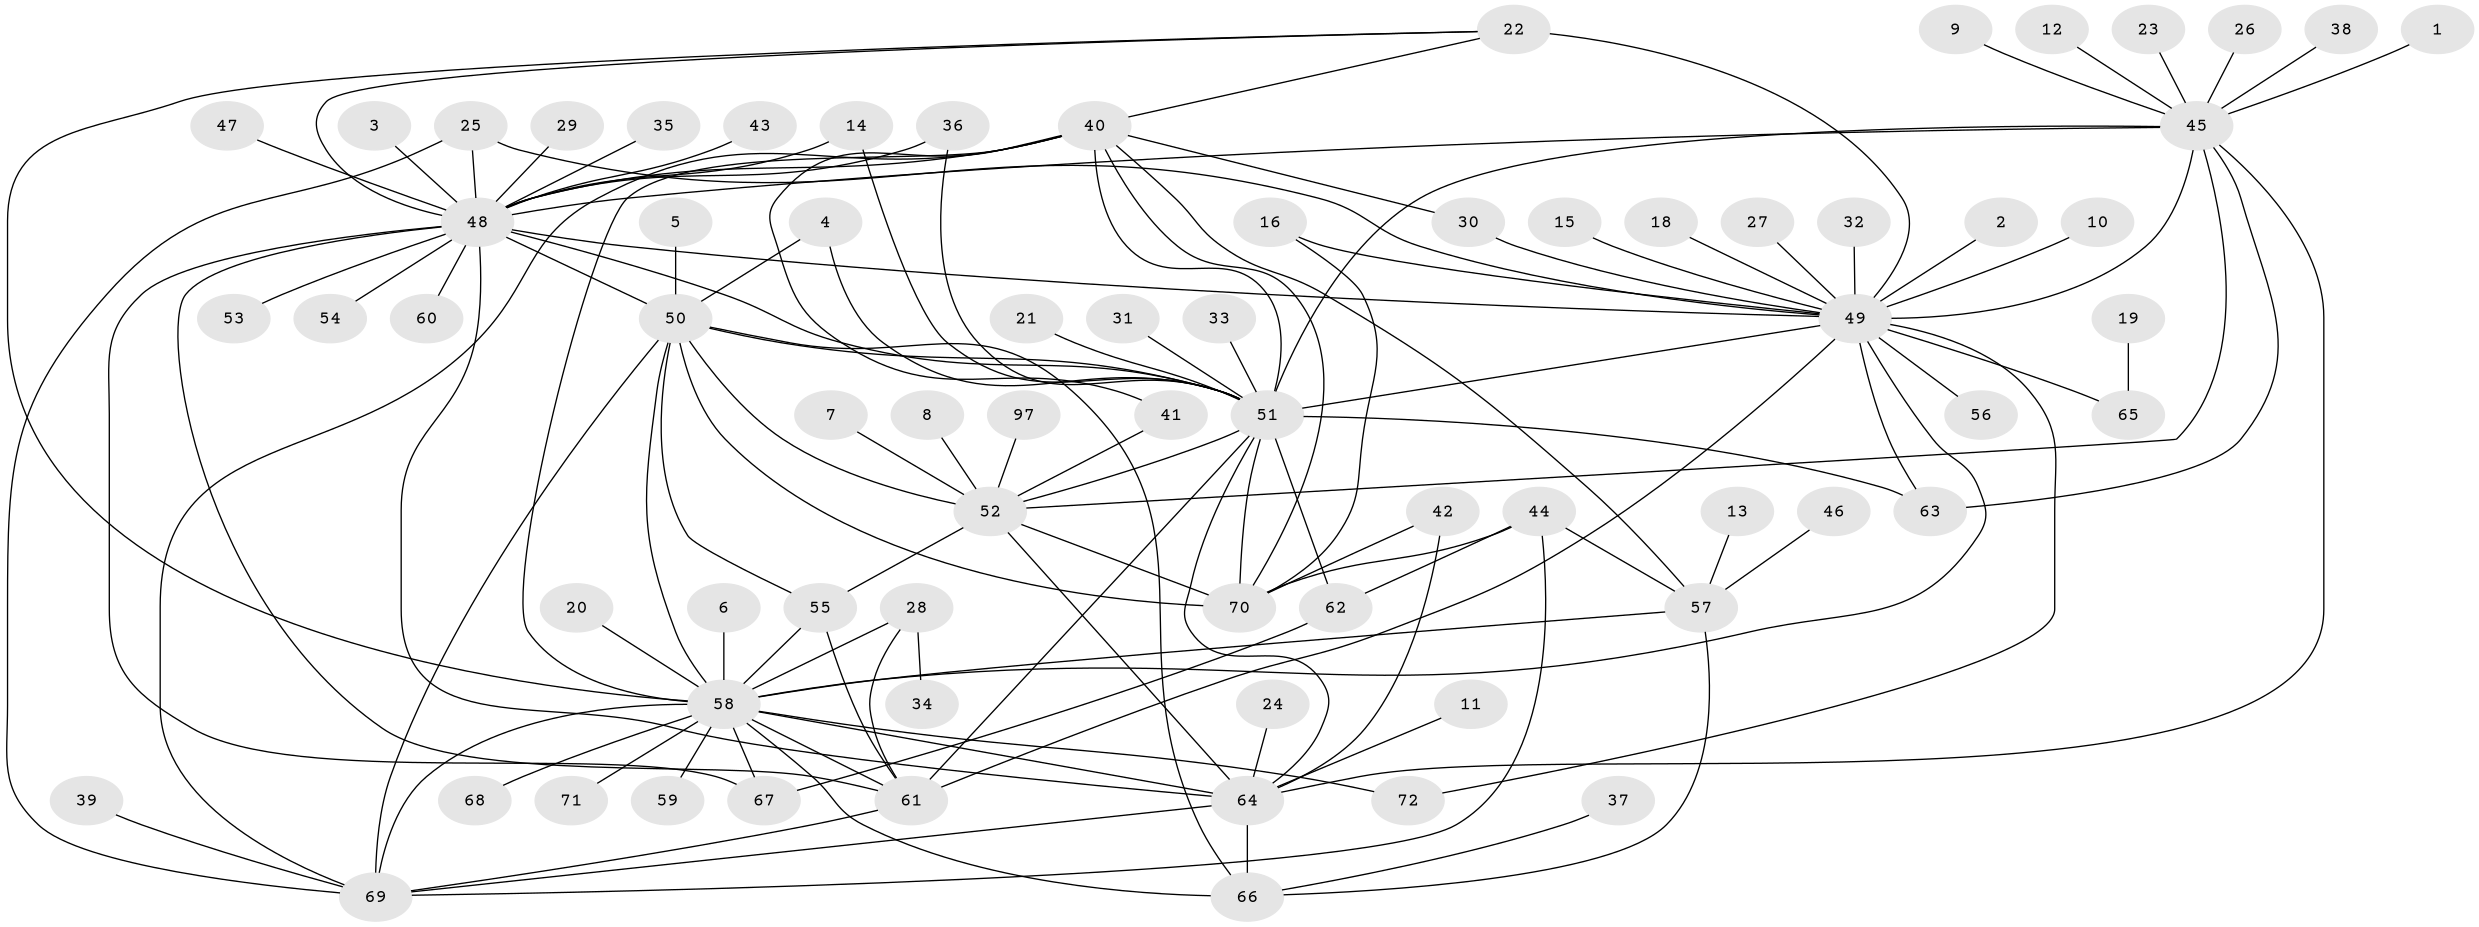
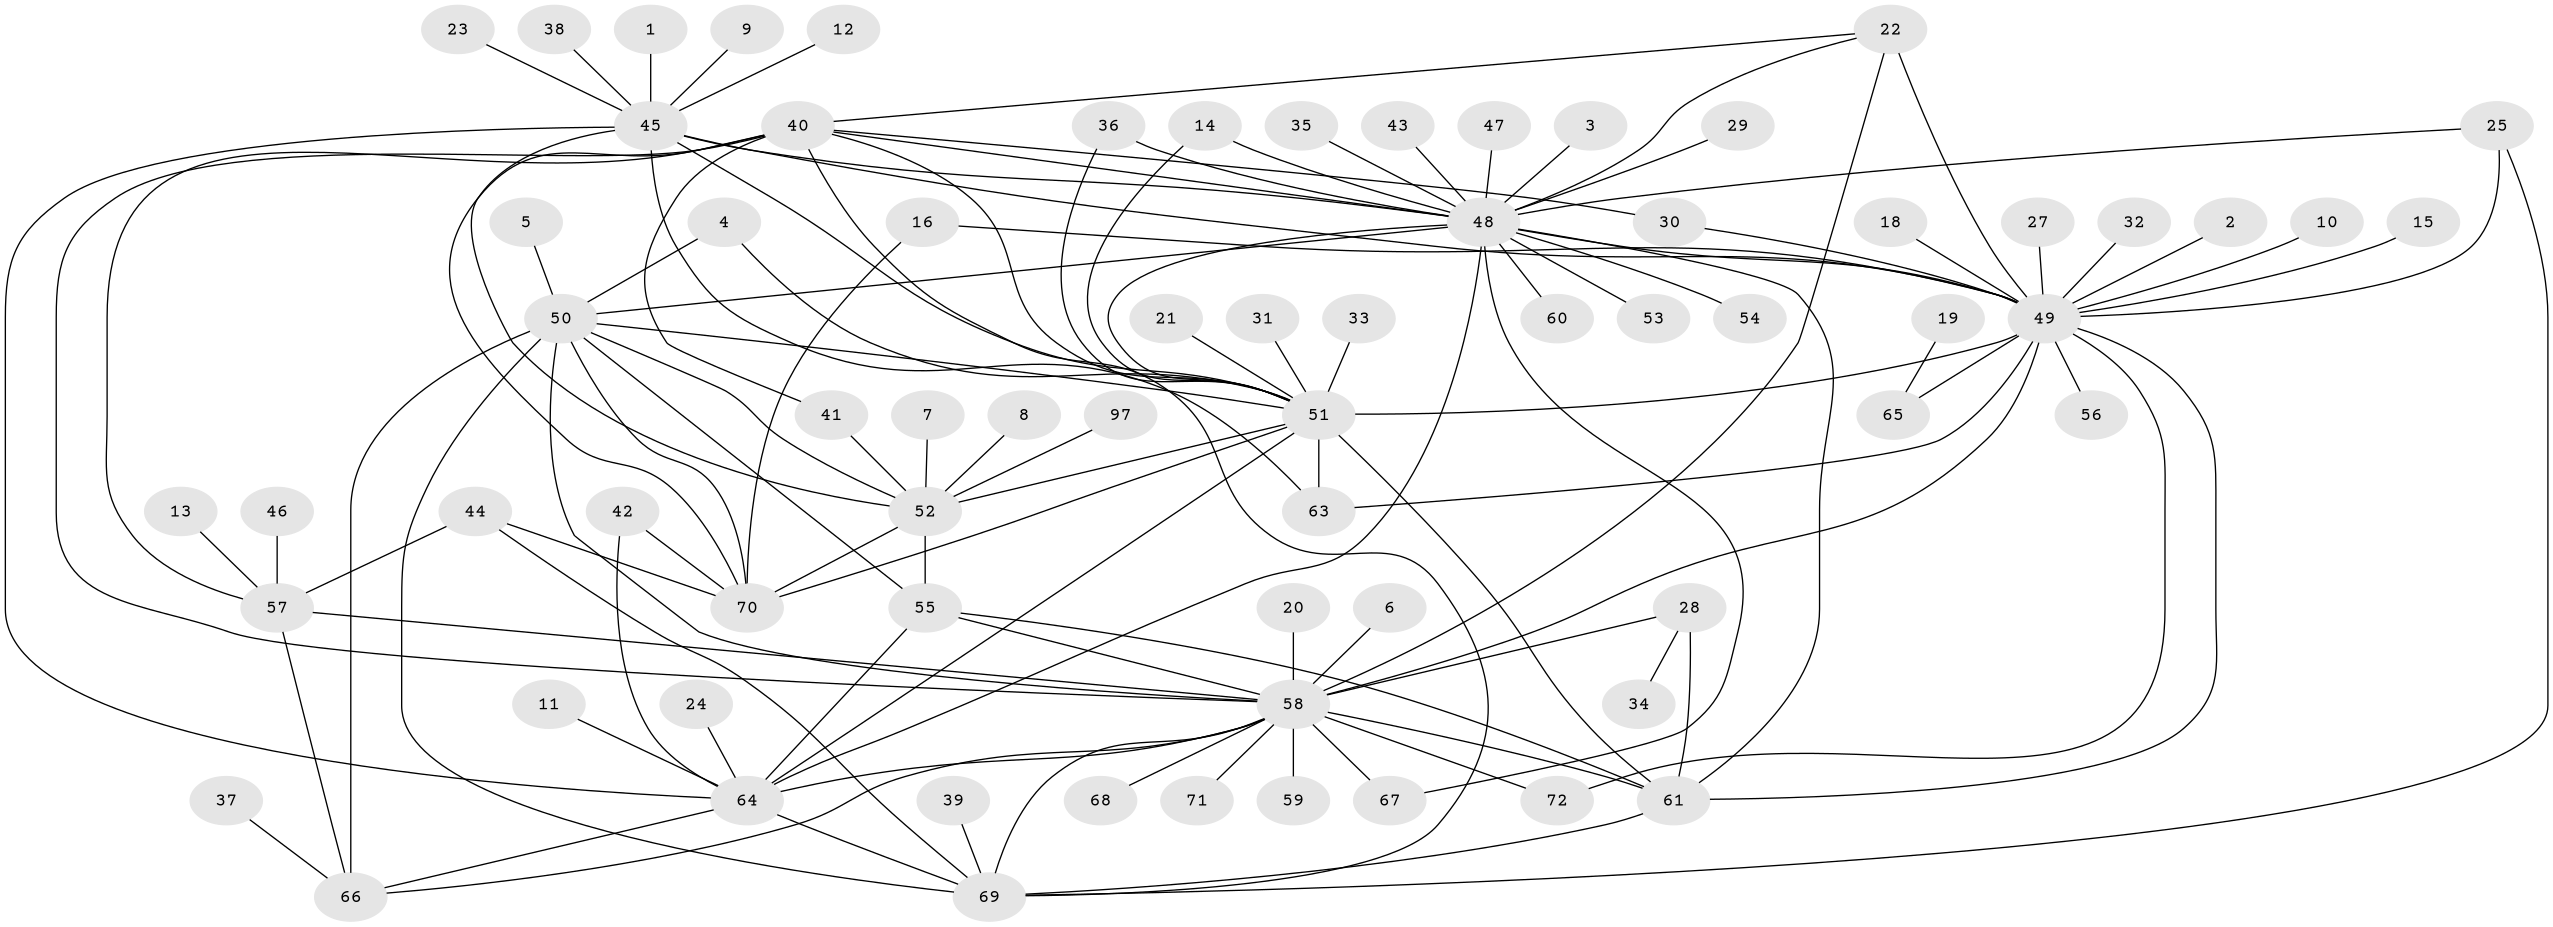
node "26": removed
node "62": removed
edge "52" -- "64": now "55" -- "64"
